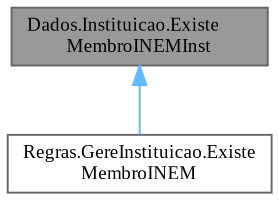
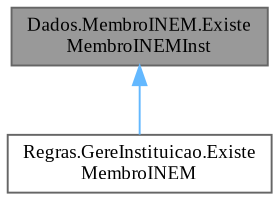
node "Dados.Instituicao.Existe MembroINEMInst": label "Dados.Instituicao.Existe MembroINEMInst" -> "Dados.MembroINEM.Existe MembroINEMInst"
